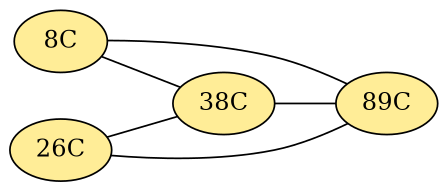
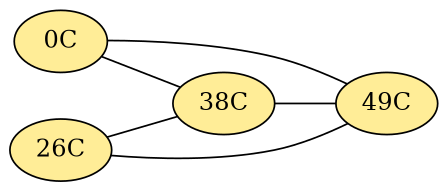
node "8C": label "8C" -> "0C"
node "89C": label "89C" -> "49C"
